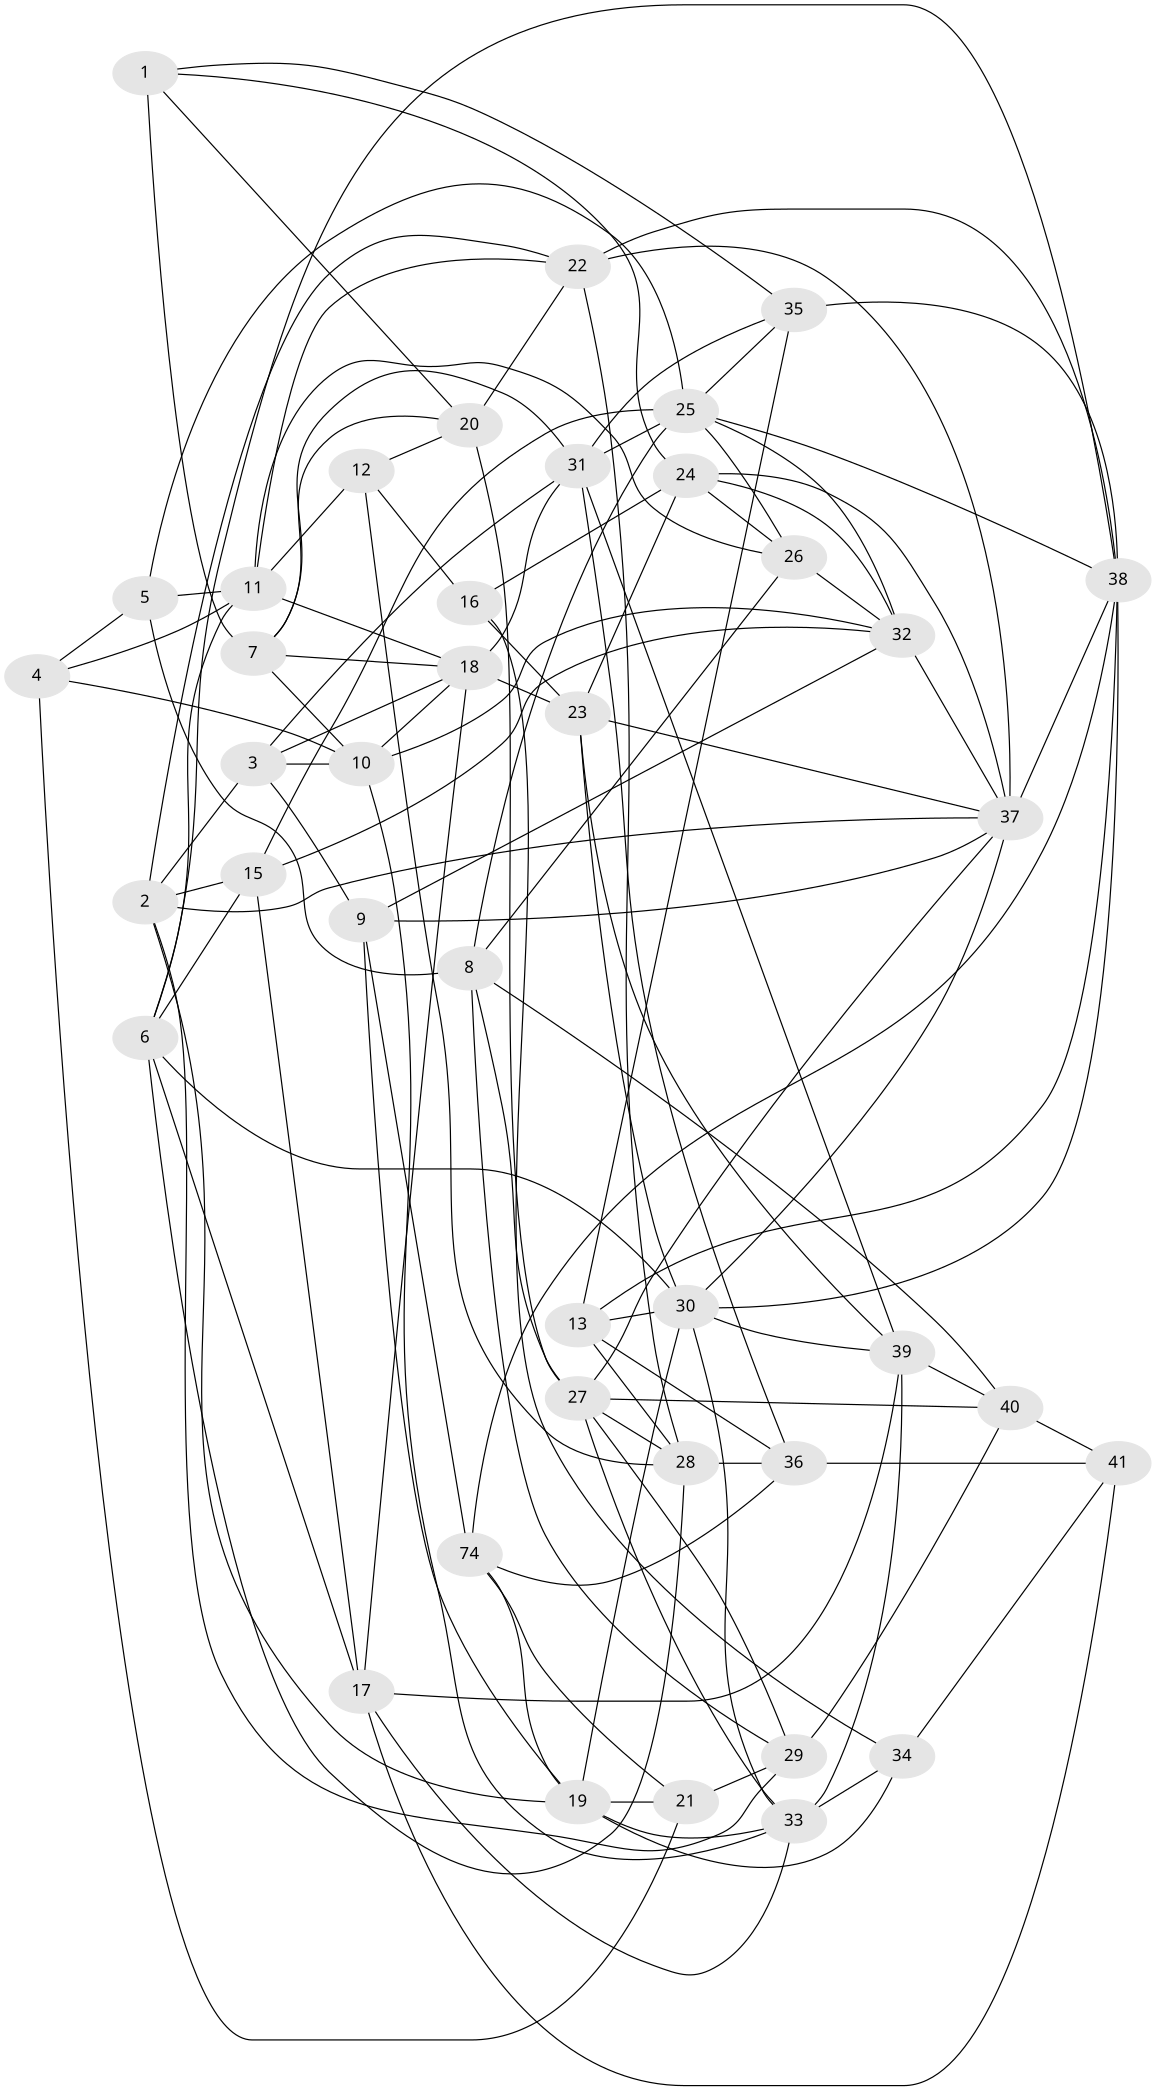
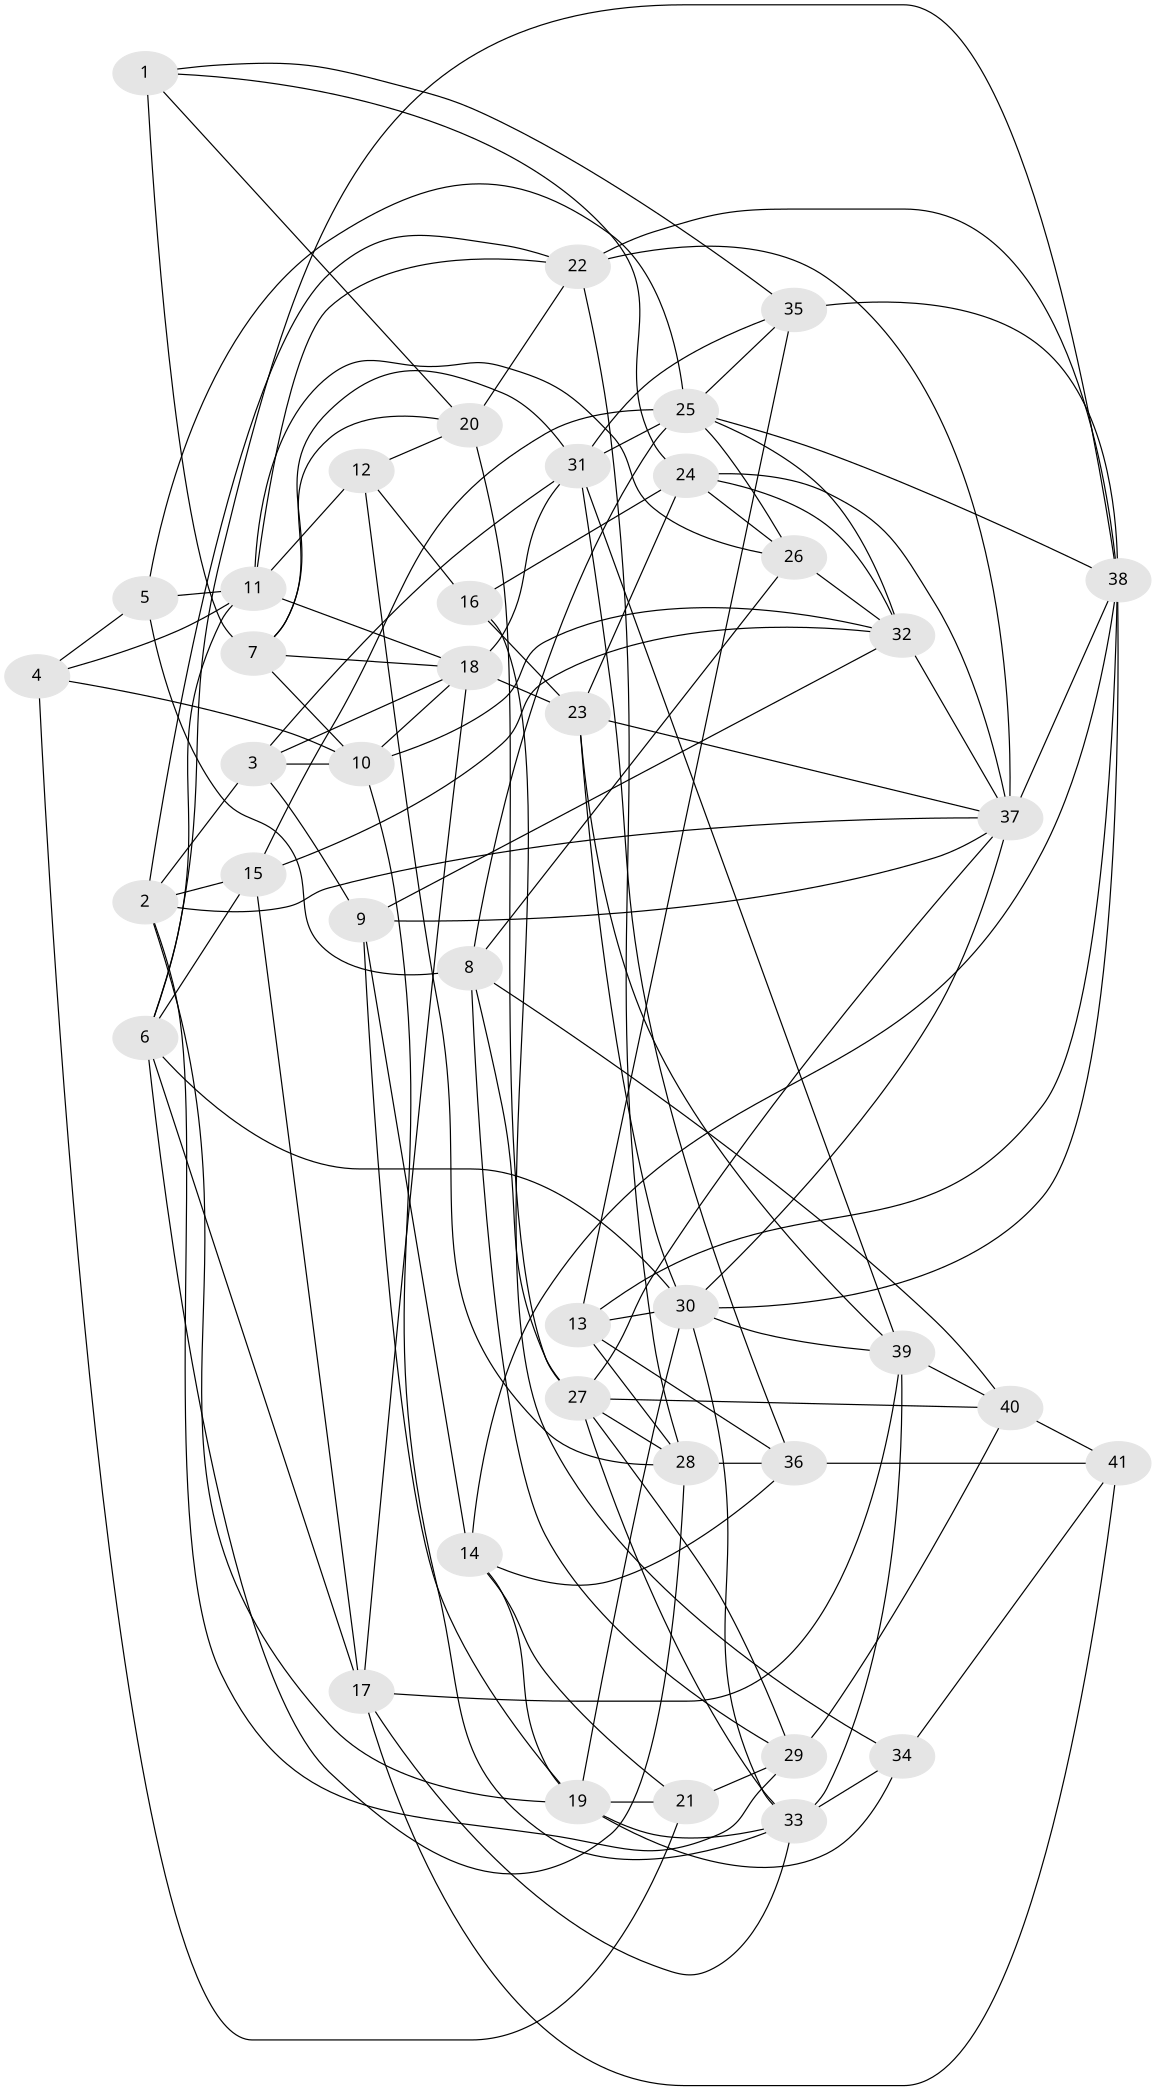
node "74": label "74" -> "14"
